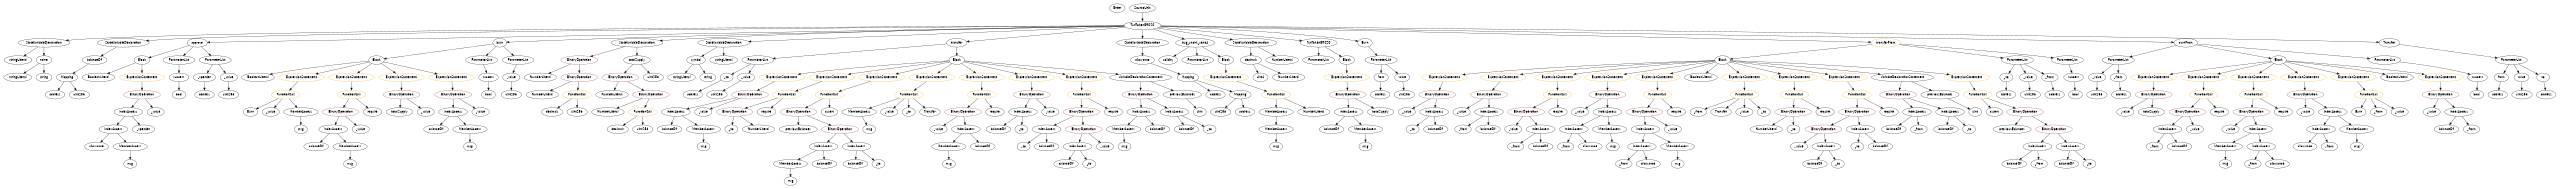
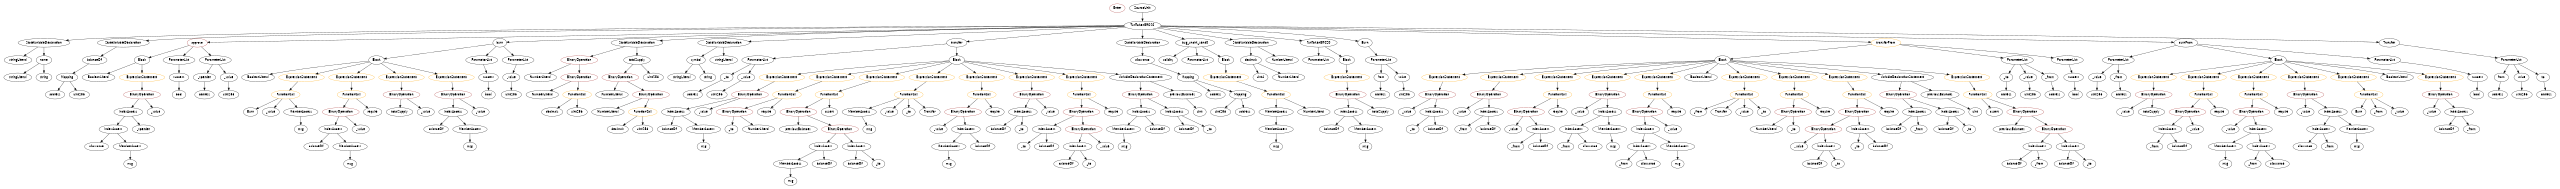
node "Enter": color black -> brown
node "approve": color black -> brown
node "bug_unchk_send4": label "bug_unchk_send4" -> "bug_unchk_send0"
